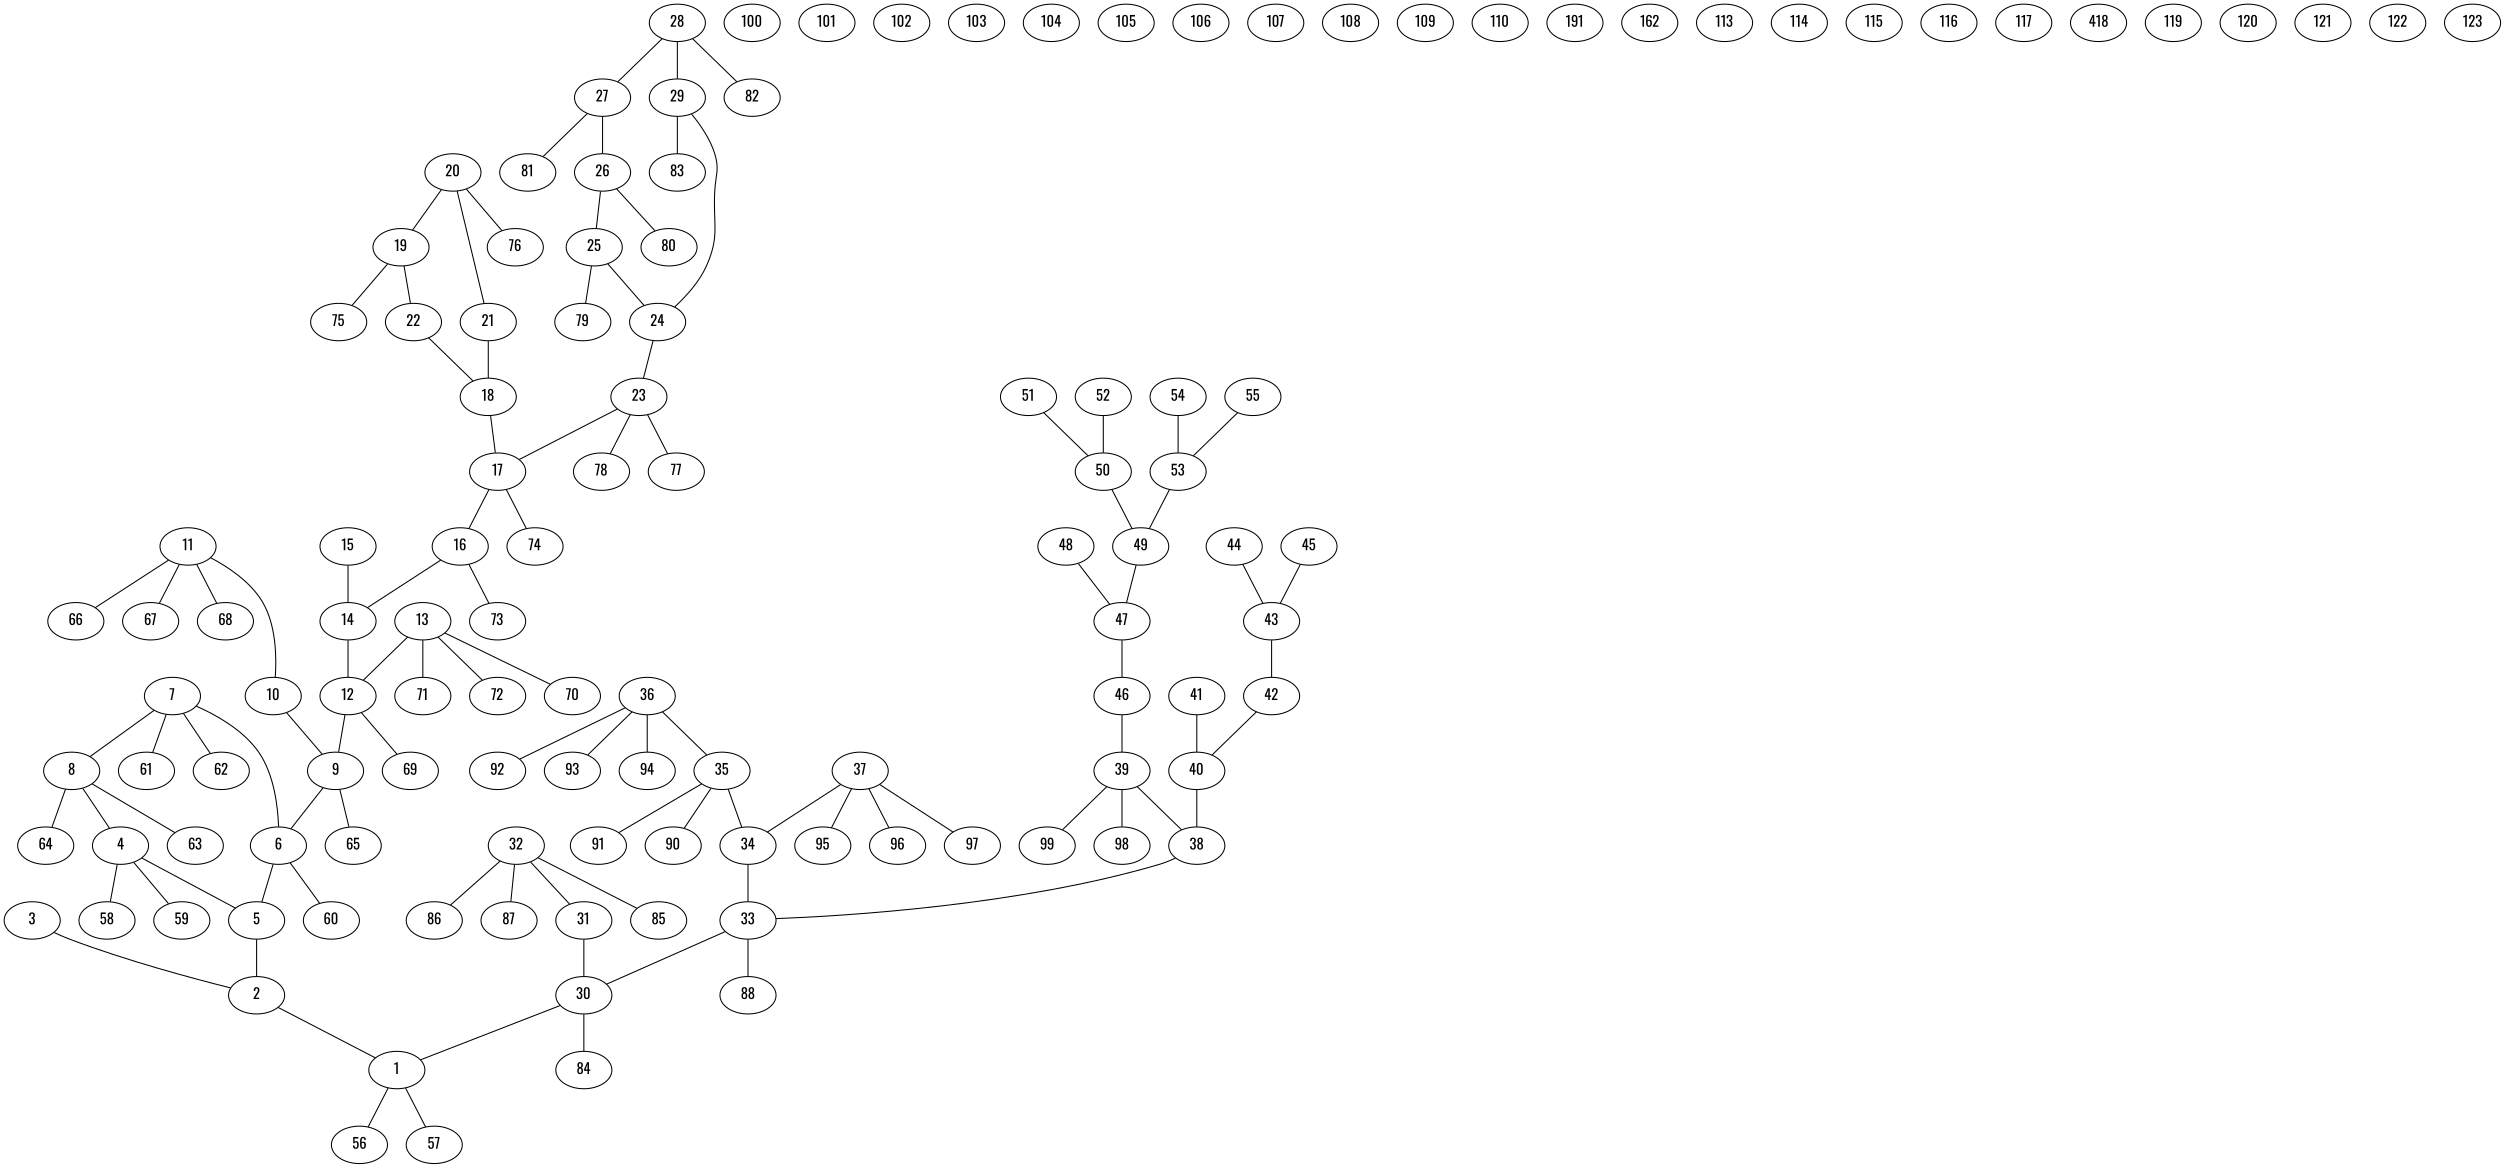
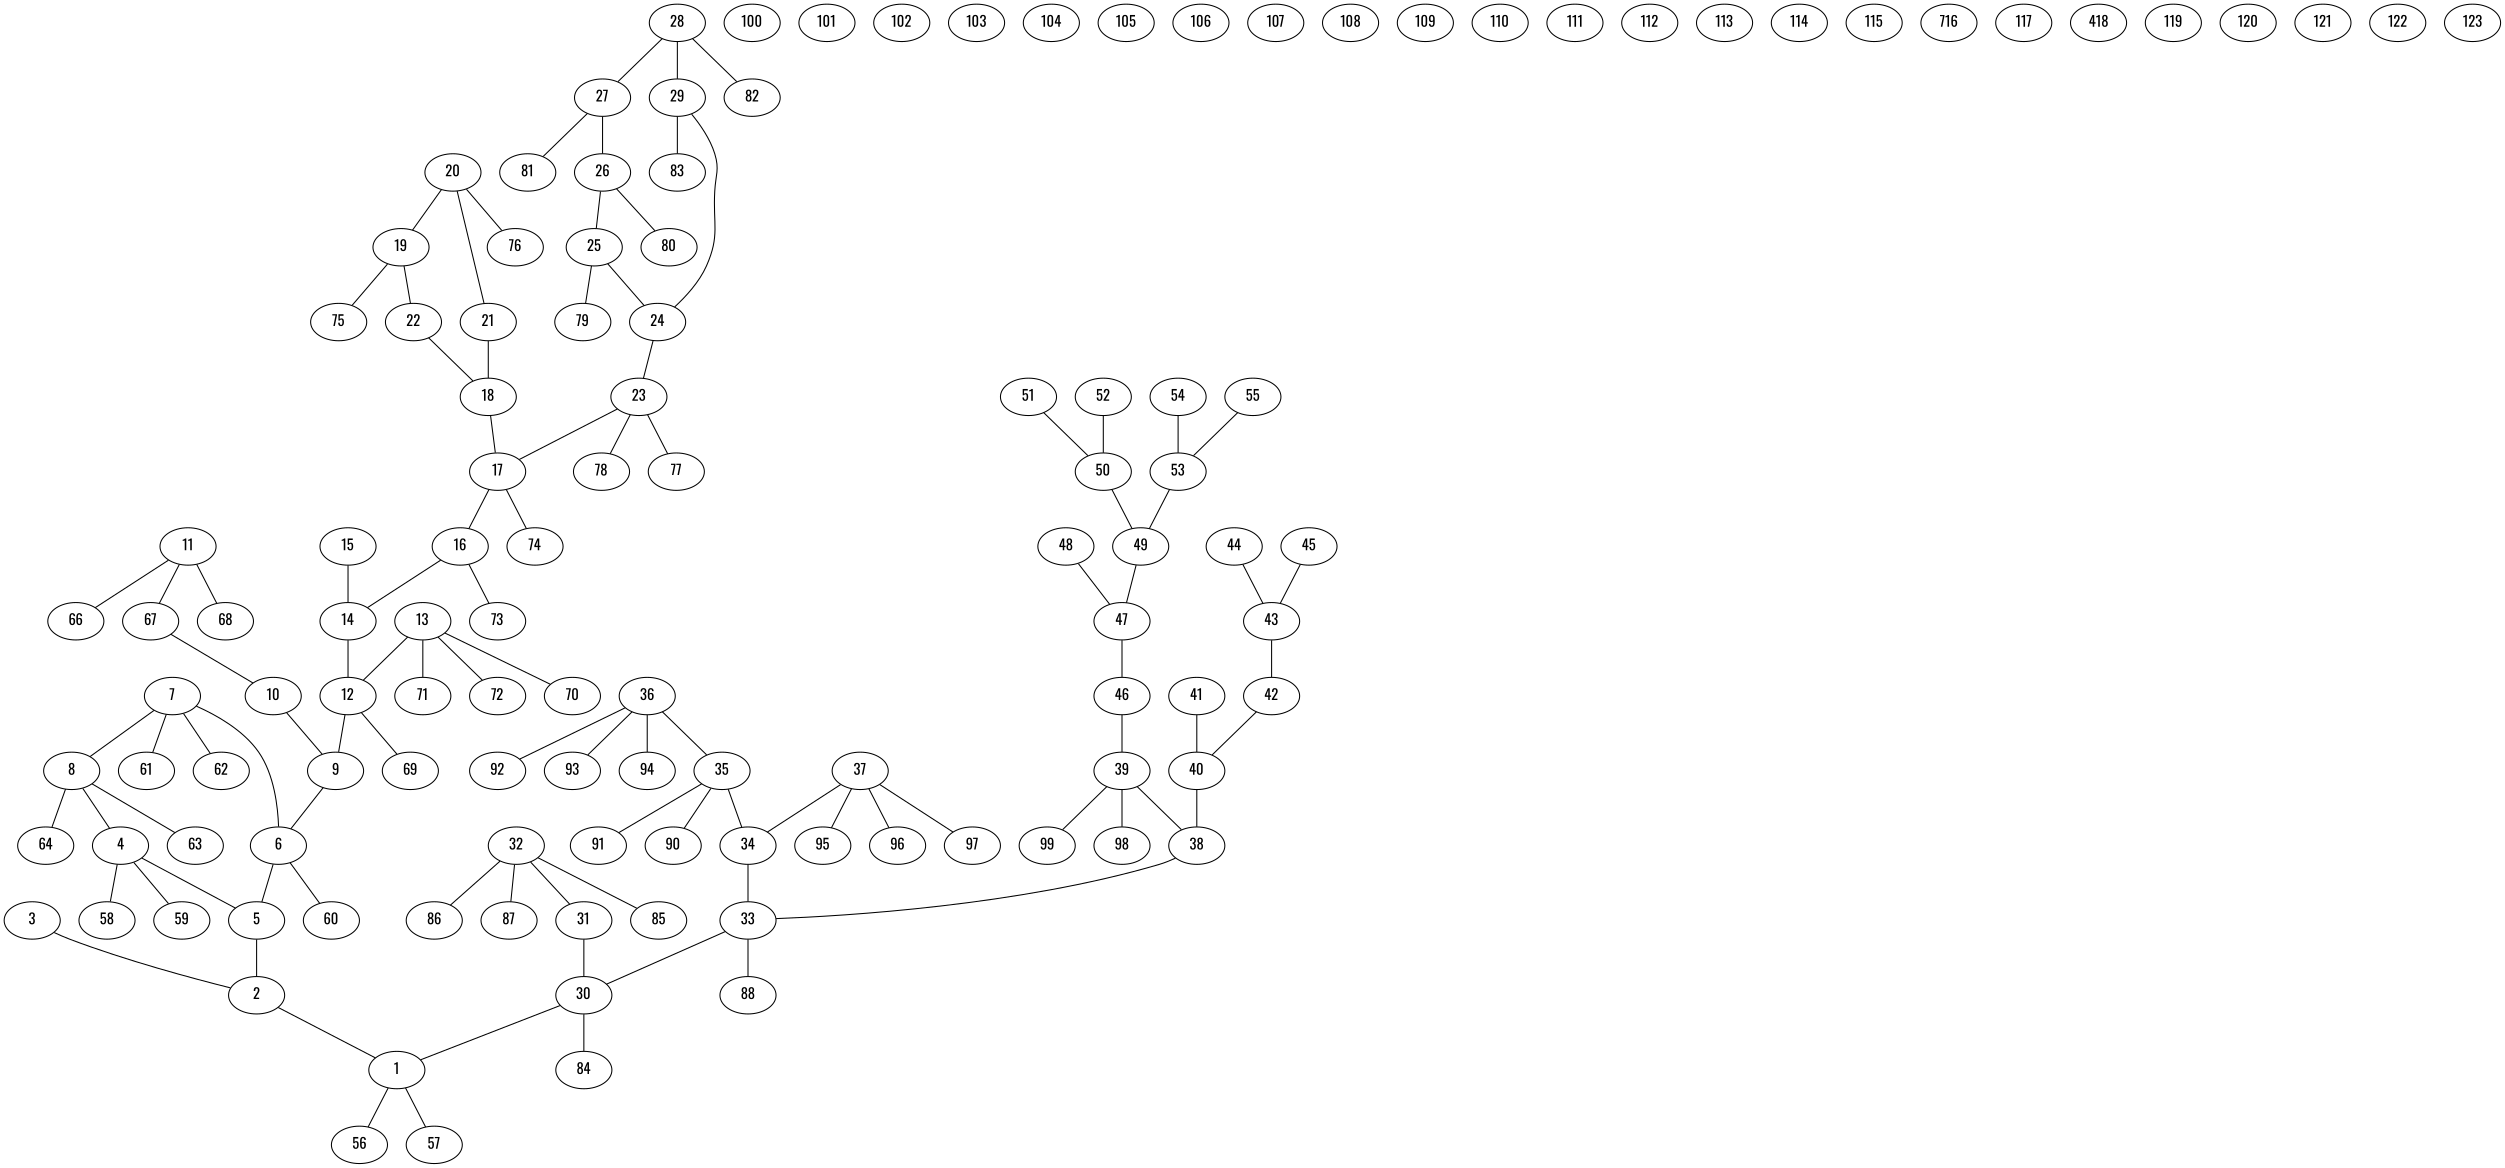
node "191": label "191" -> "111"
node "162": label "162" -> "112"
node "116": label "116" -> "716"
edge "11" -- "10": now "67" -- "10"
node "65": removed
